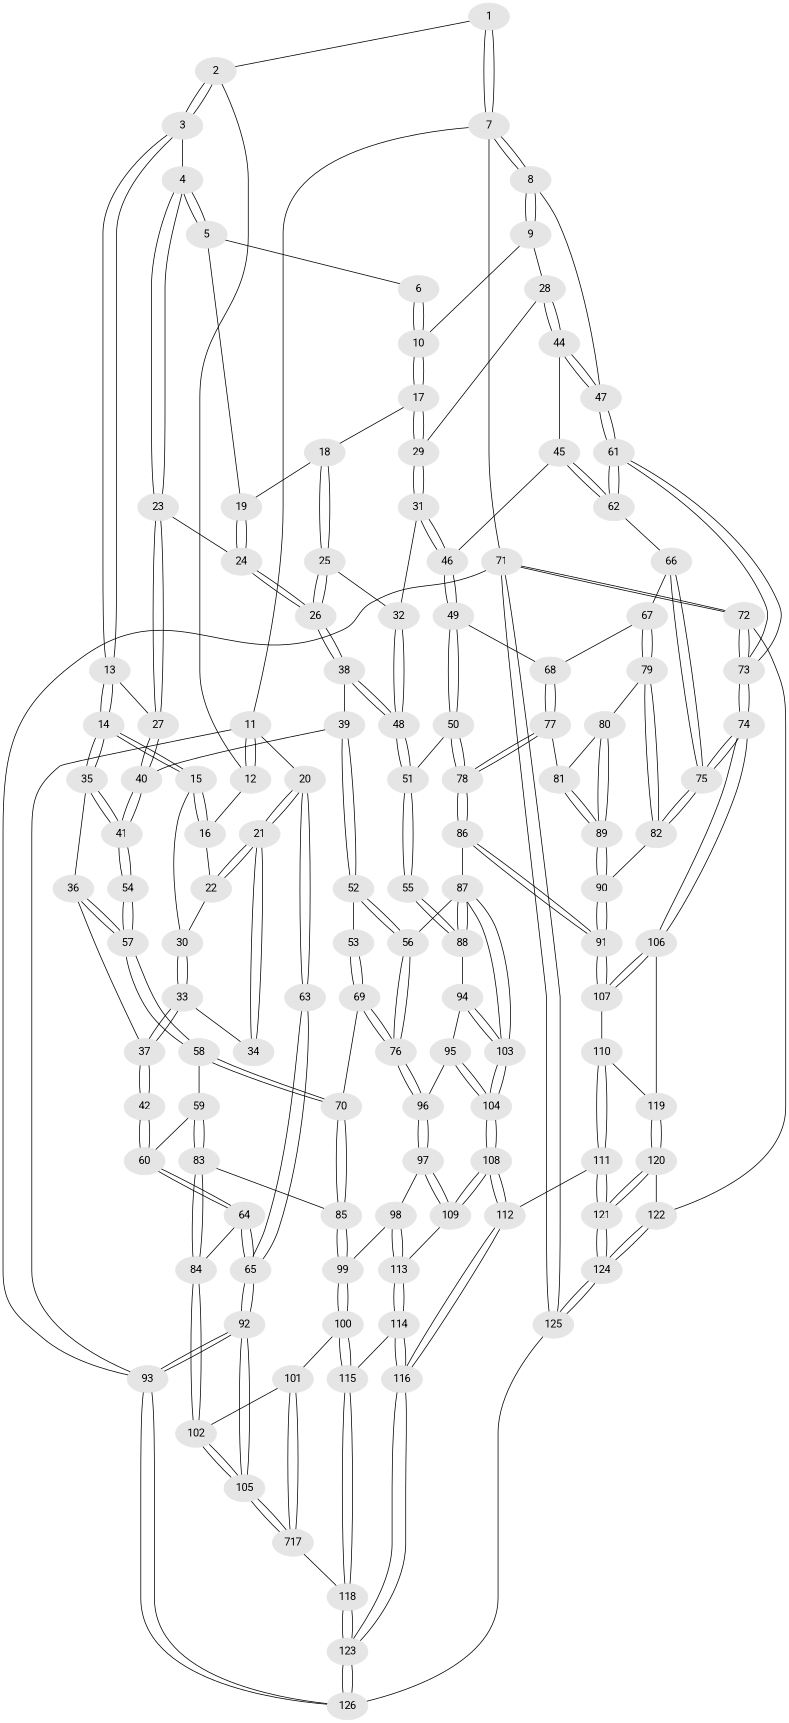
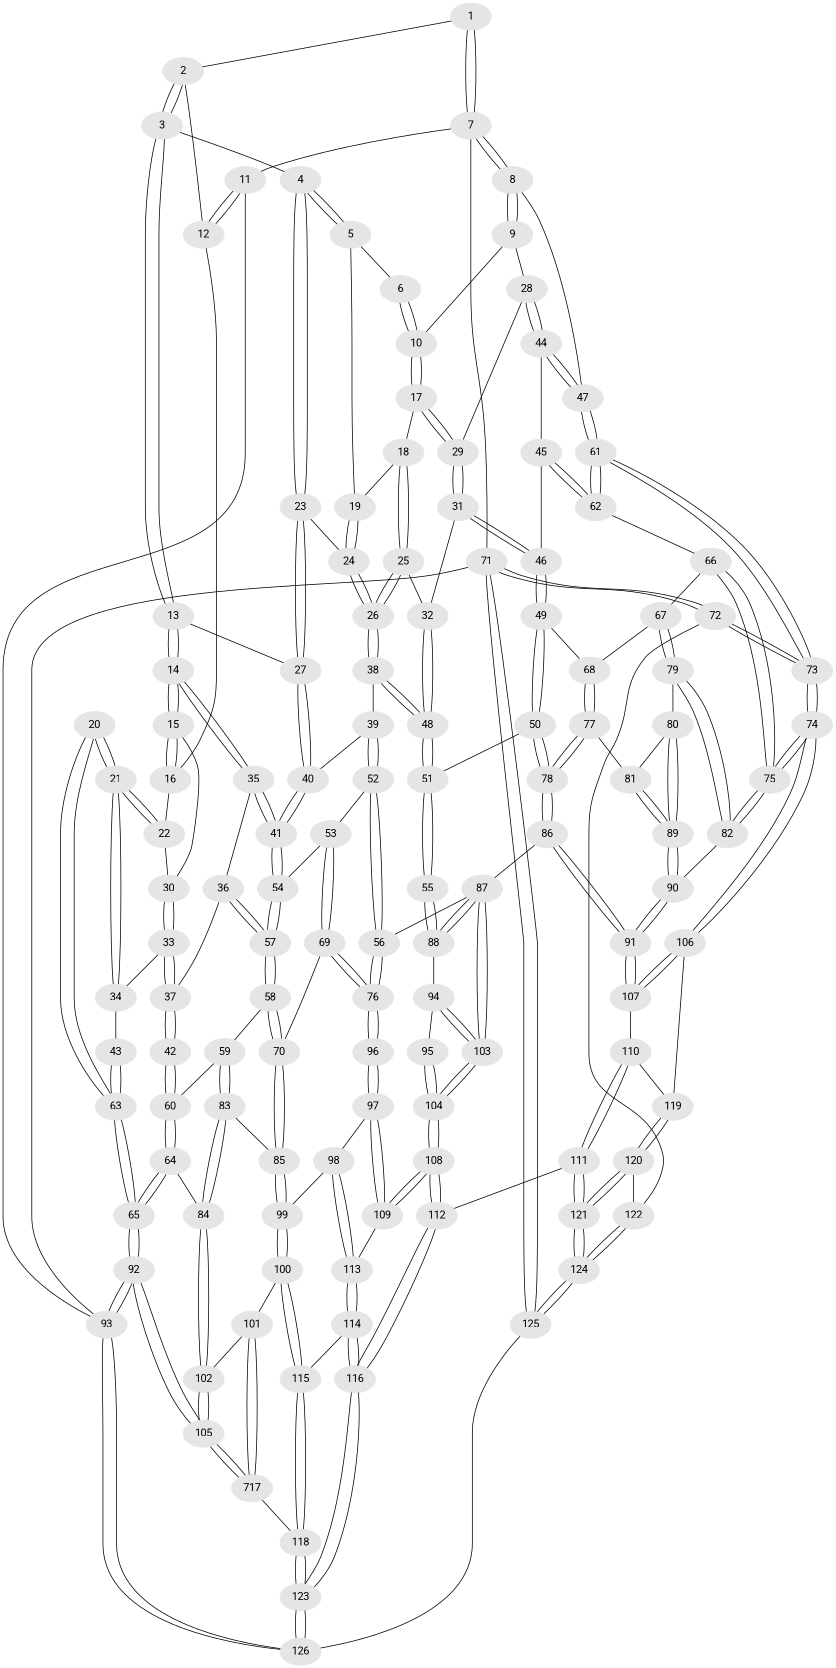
edge "11" -- "20": removed
edge "53" -- "54": added
node "43": added
edge "95" -- "96": removed
